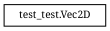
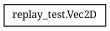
node "test_test.Vec2D": label "test_test.Vec2D" -> "replay_test.Vec2D"
